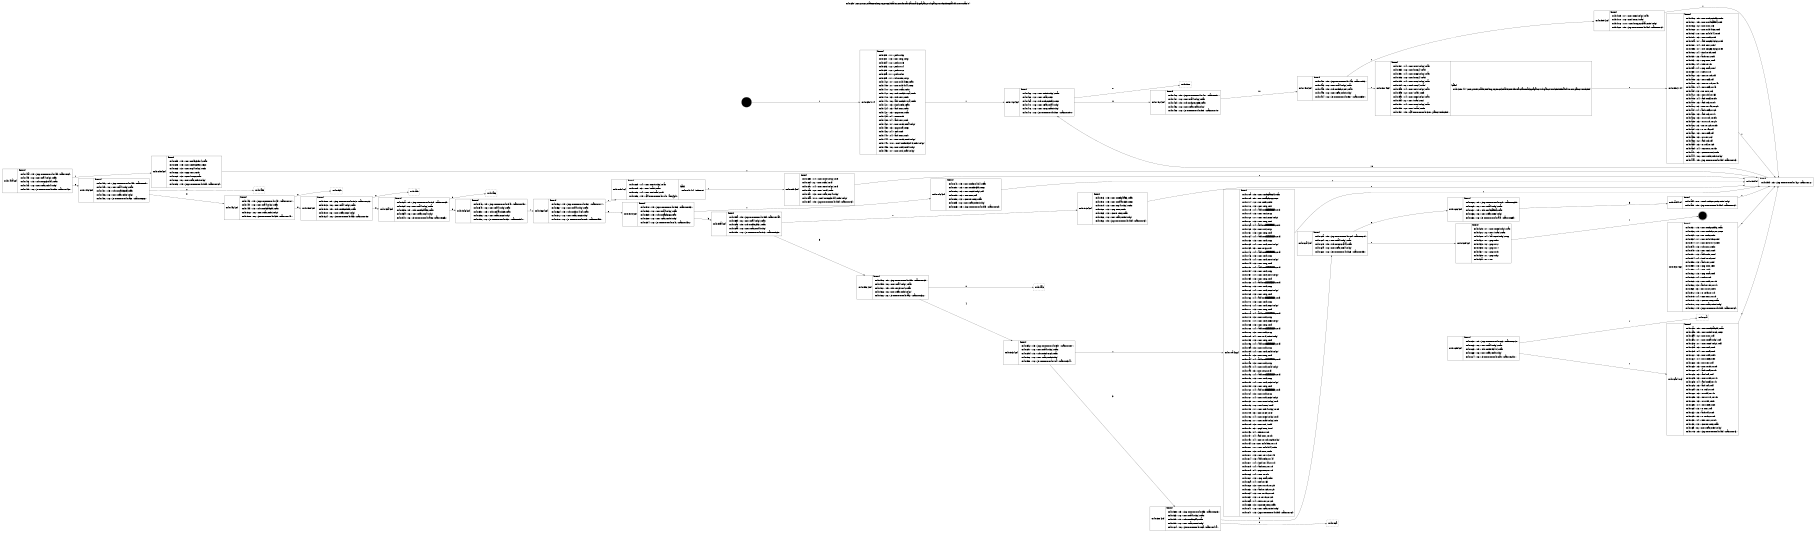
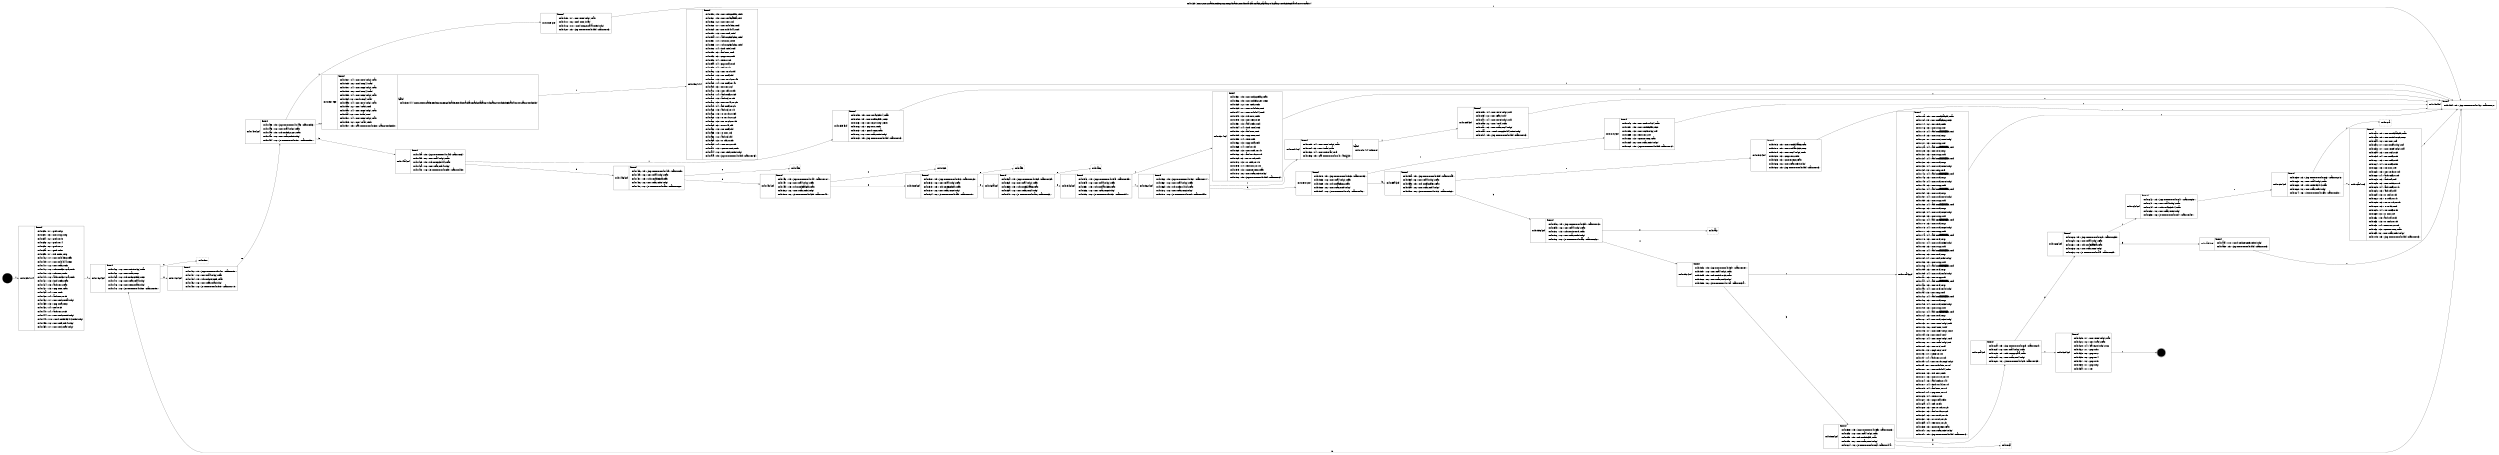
edge "0x40149e [28]" -> "0x4014ba [28]": added, label "9"
edge "0x401546 [28]" -> "0x401931 [86]": added, label "1"
node "0x401642 [28]": added
